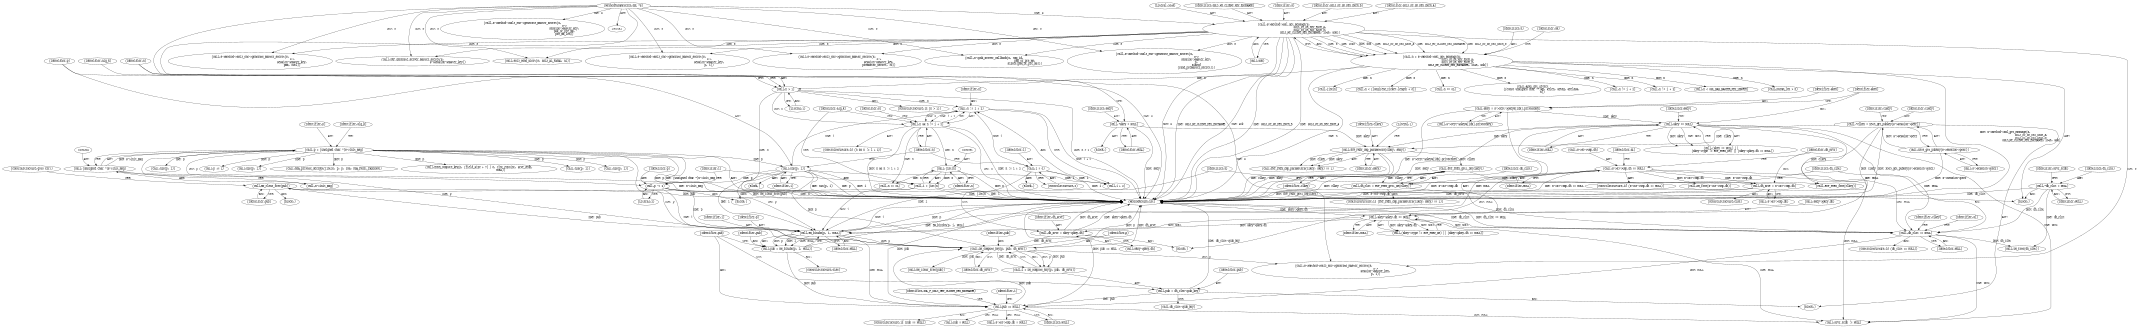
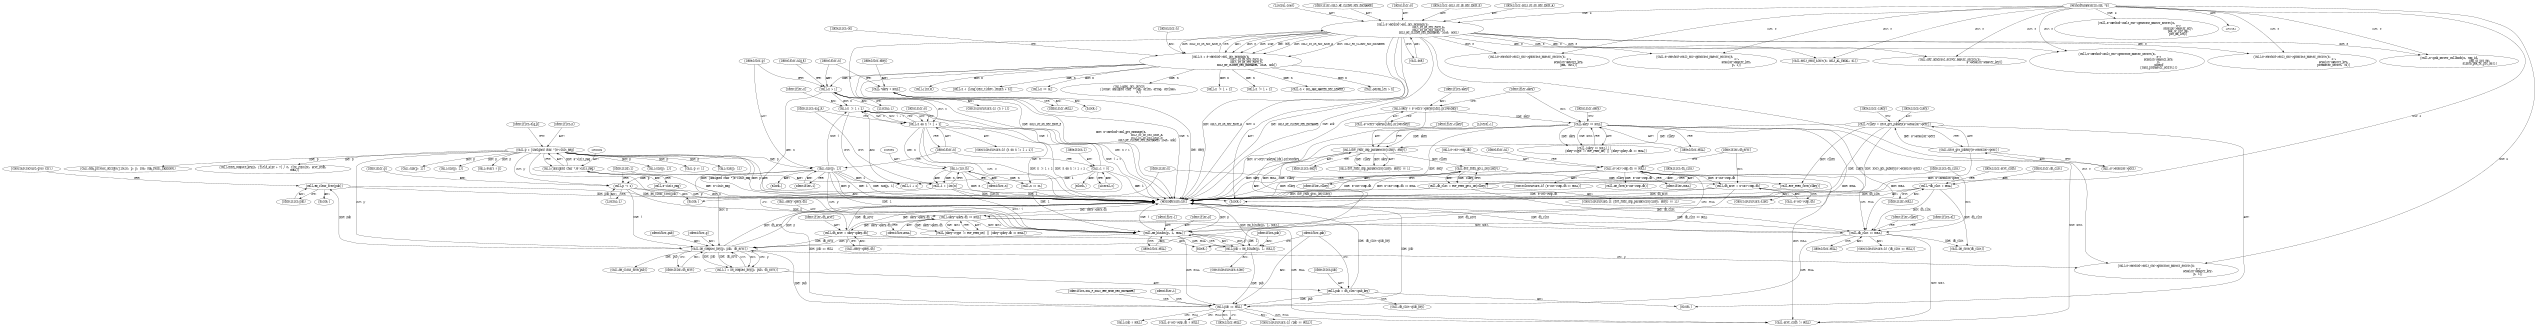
edge "(Call,*skey = NULL)" -> "(Call,EVP_PKEY_cmp_parameters(clkey, skey))": removed, label "DDG: skey"
node "(Call,start = p)": added
node "(ControlStructure,0)": label "(ControlStructure,0)" -> "(Literal,0)"
edge "(Call,i = (int)n)" -> "(Call,BN_bin2bn(p, i, NULL))": label "DDG: i" -> "NULL: i"
edge "(Call,dh_srvr = s->s3->tmp.dh)" -> "(Call,DH_compute_key(p, pub, dh_srvr))": added, label "DDG: dh_srvr"
node "(Identifier,SSL_F_SSL3_GET_CLIENT_KEY_EXCHANGE)": label "(Identifier,SSL_F_SSL3_GET_CLIENT_KEY_EXCHANGE)" -> "(Identifier,SSL_F_SSL3_GET_ECDH_KEY_EXCHANGE)"
